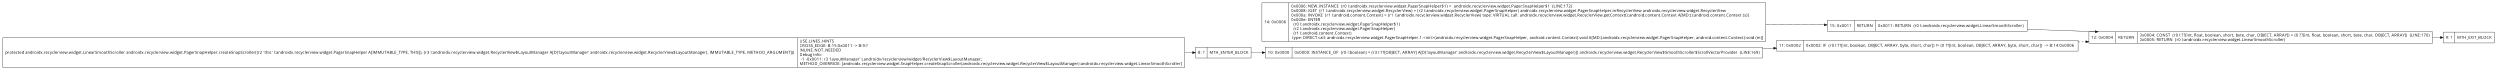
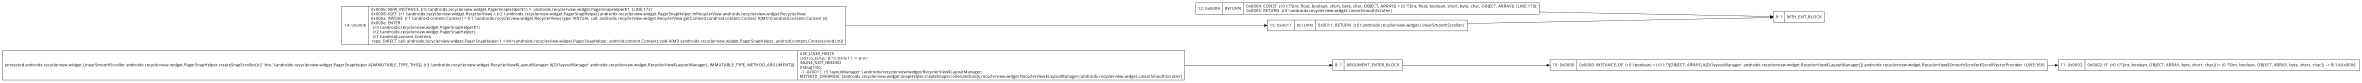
edge "15: 0x0011" -> "12: 0x0004": now "15: 0x0011" -> "9: ?"
edge "11: 0x0002" -> "12: 0x0004": removed
node "8: ?": text "MTH_ENTER_BLOCK" -> "ARGUMENT_ENTER_BLOCK"
